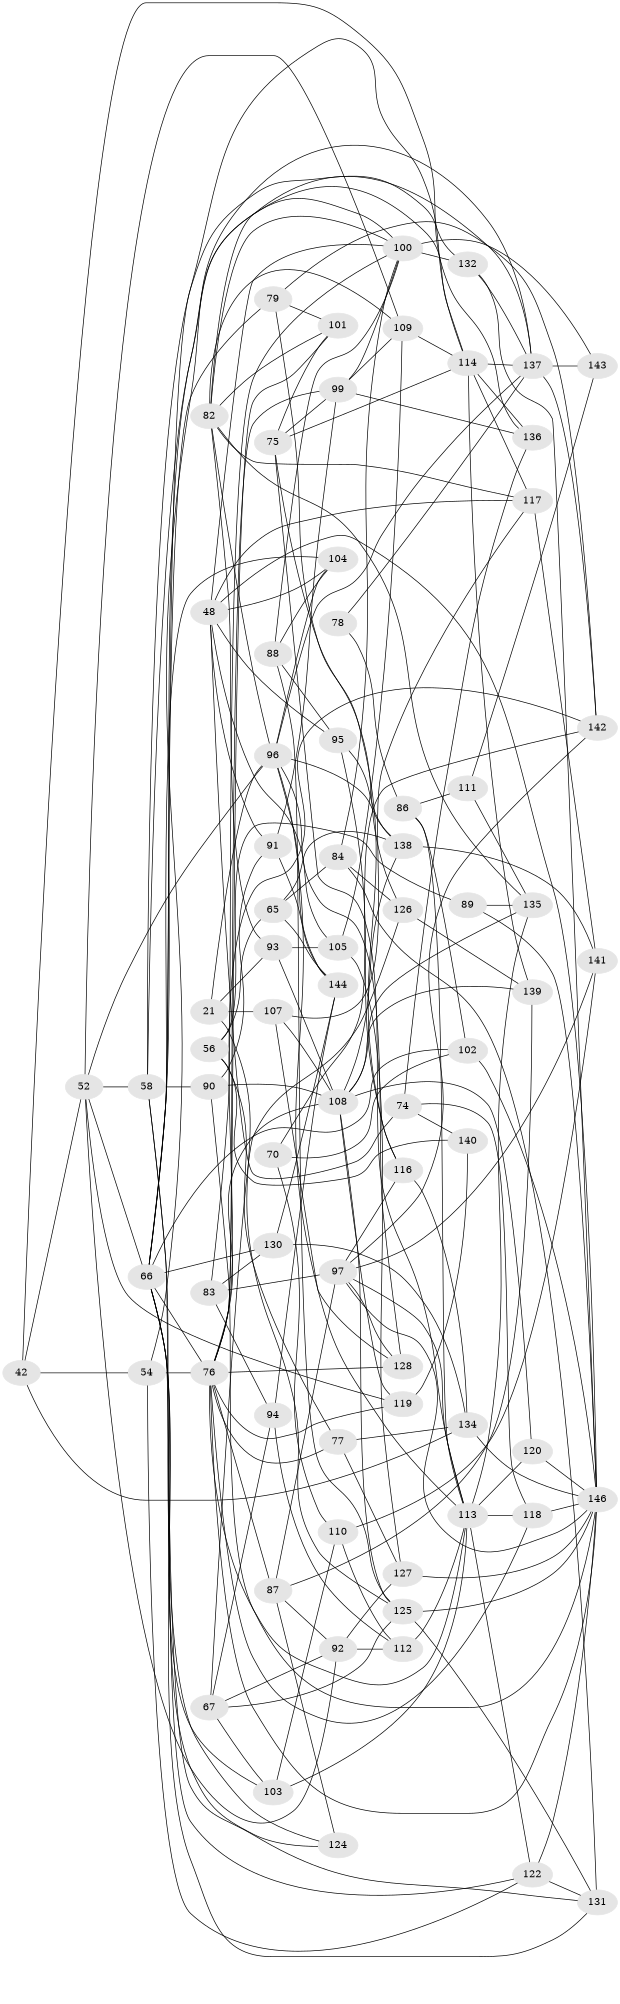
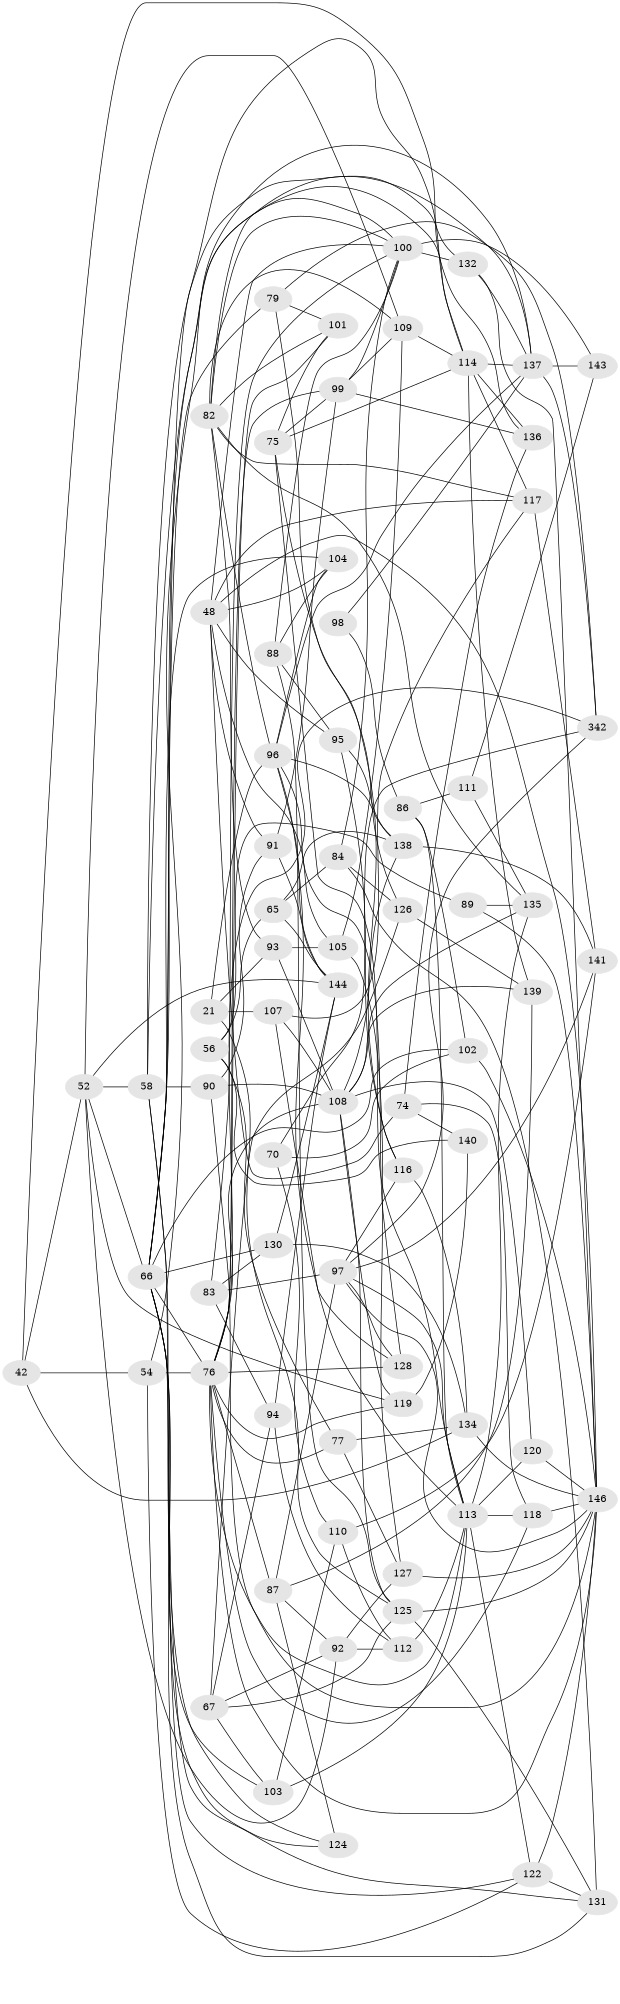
node "78": label "78" -> "98"
node "142": label "142" -> "342"
edge "96" -- "52": now "144" -- "52"
